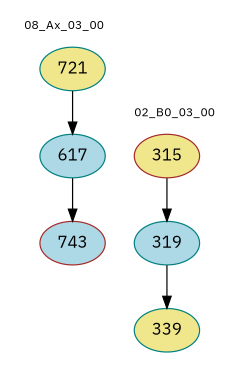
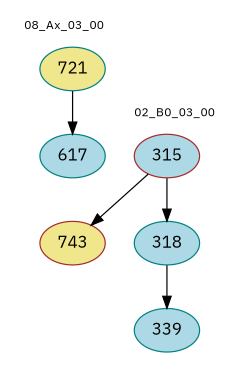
node "315": fillcolor khaki -> lightblue
edge "617" -> "743": now "315" -> "743"
node "743": fillcolor lightblue -> khaki
node "319": label "319" -> "318"
node "339": fillcolor khaki -> lightblue
